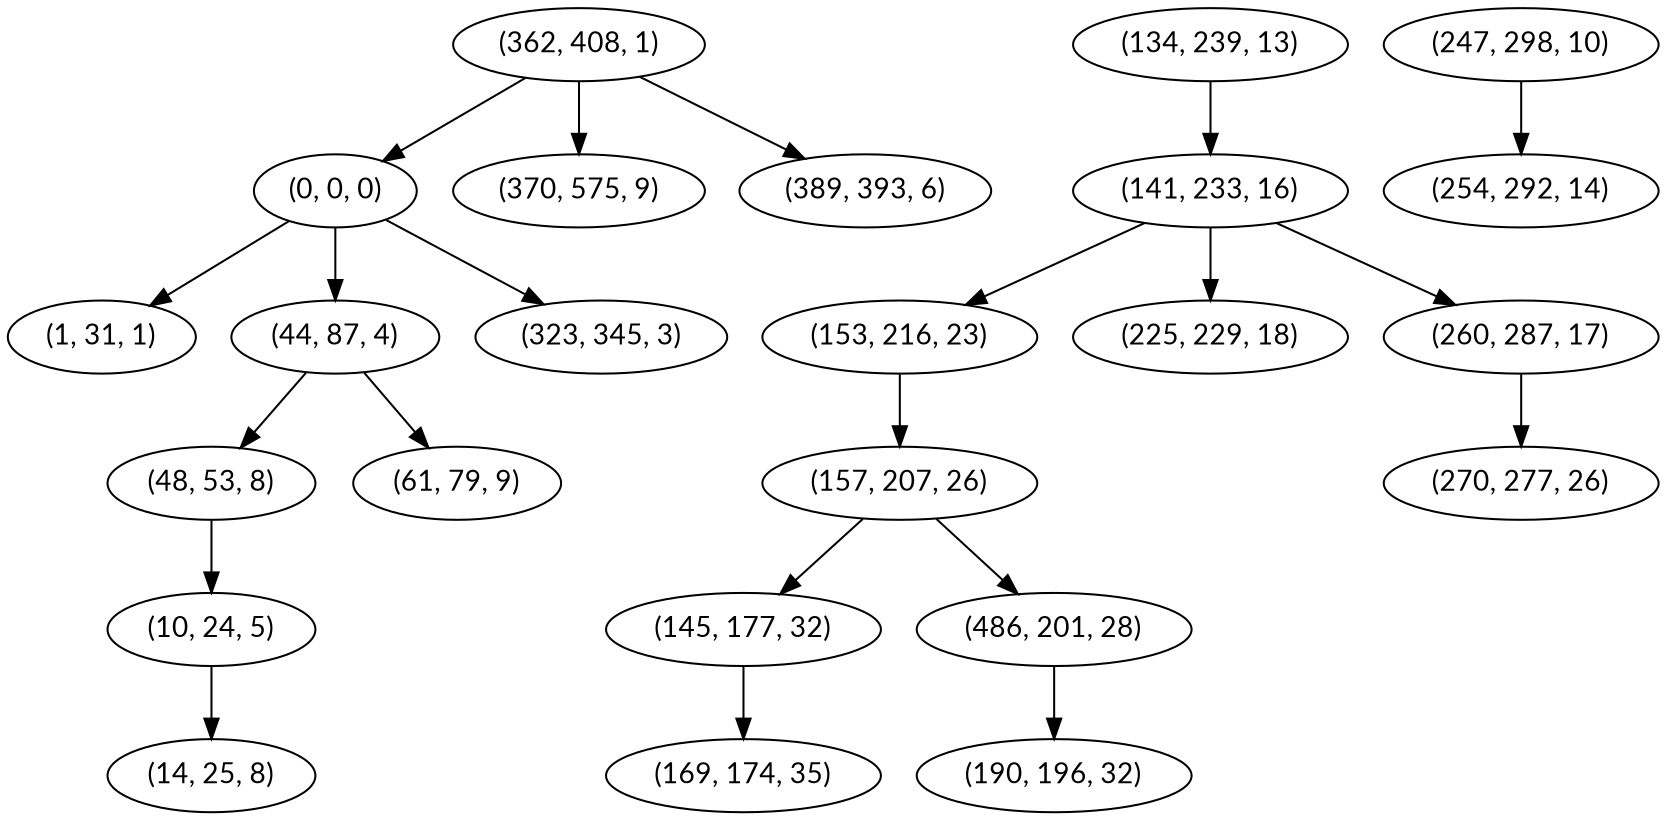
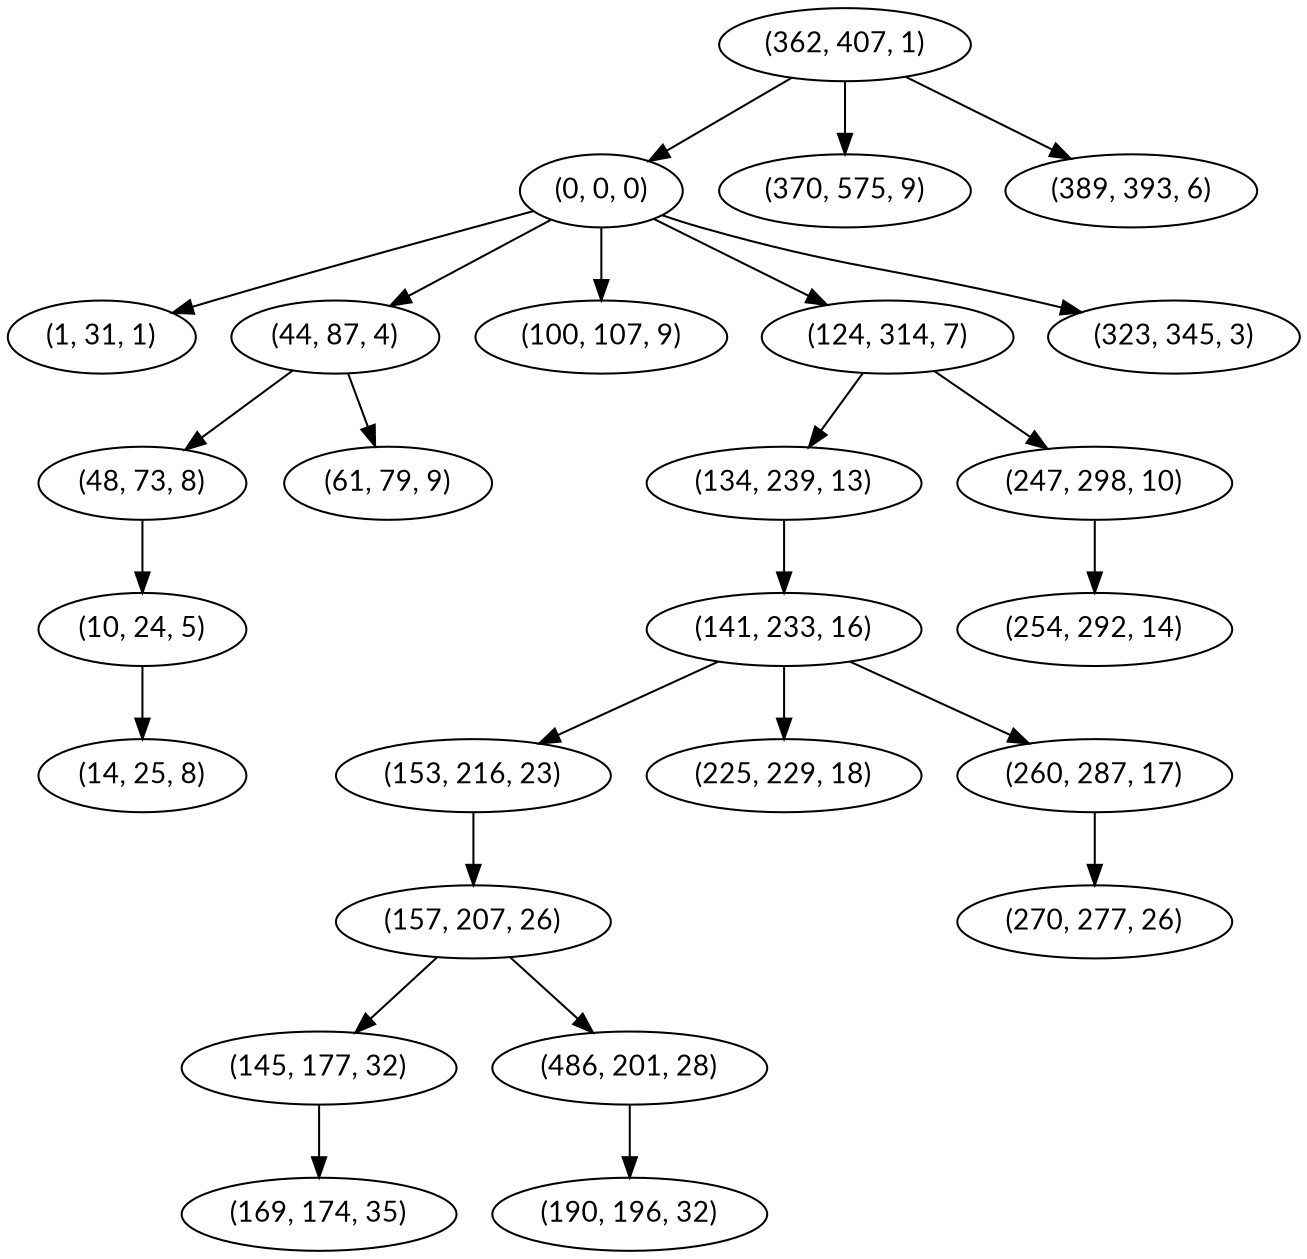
node "(362, 408, 1)": label "(362, 408, 1)" -> "(362, 407, 1)"
node "(100, 107, 9)": added
node "(124, 314, 7)": added
node "(48, 53, 8)": label "(48, 53, 8)" -> "(48, 73, 8)"
